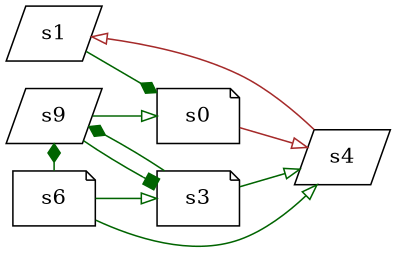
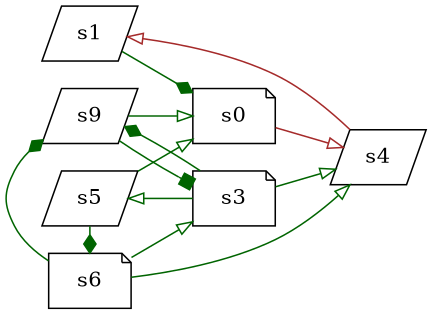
node "s5": added
